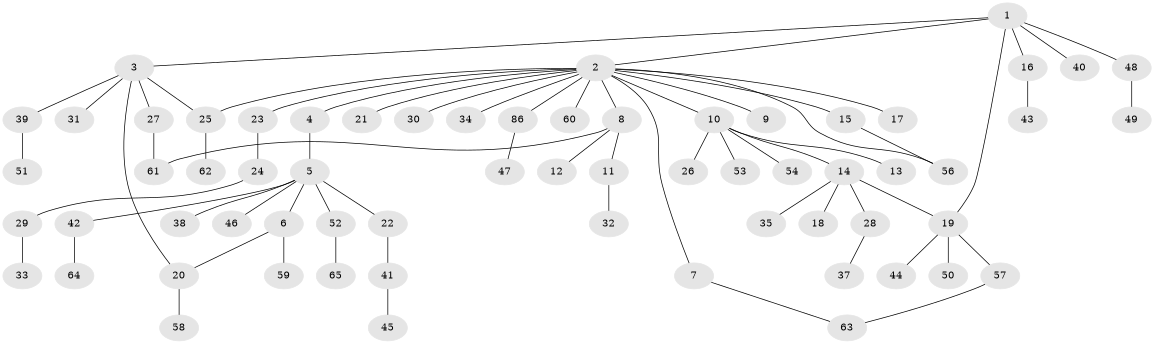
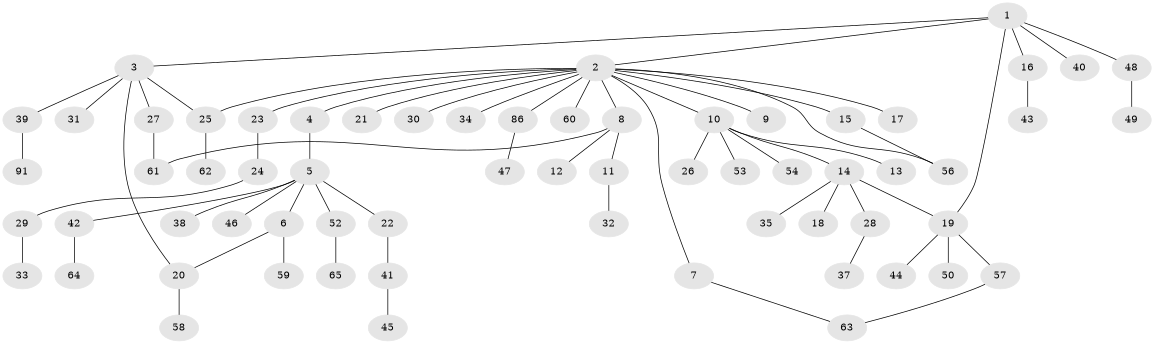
node "51": label "51" -> "91"
